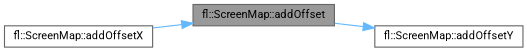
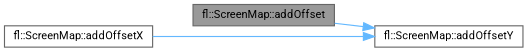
edge "fl::ScreenMap::addOffsetX" -> "fl::ScreenMap::addOffset": now "fl::ScreenMap::addOffsetX" -> "fl::ScreenMap::addOffsetY"
